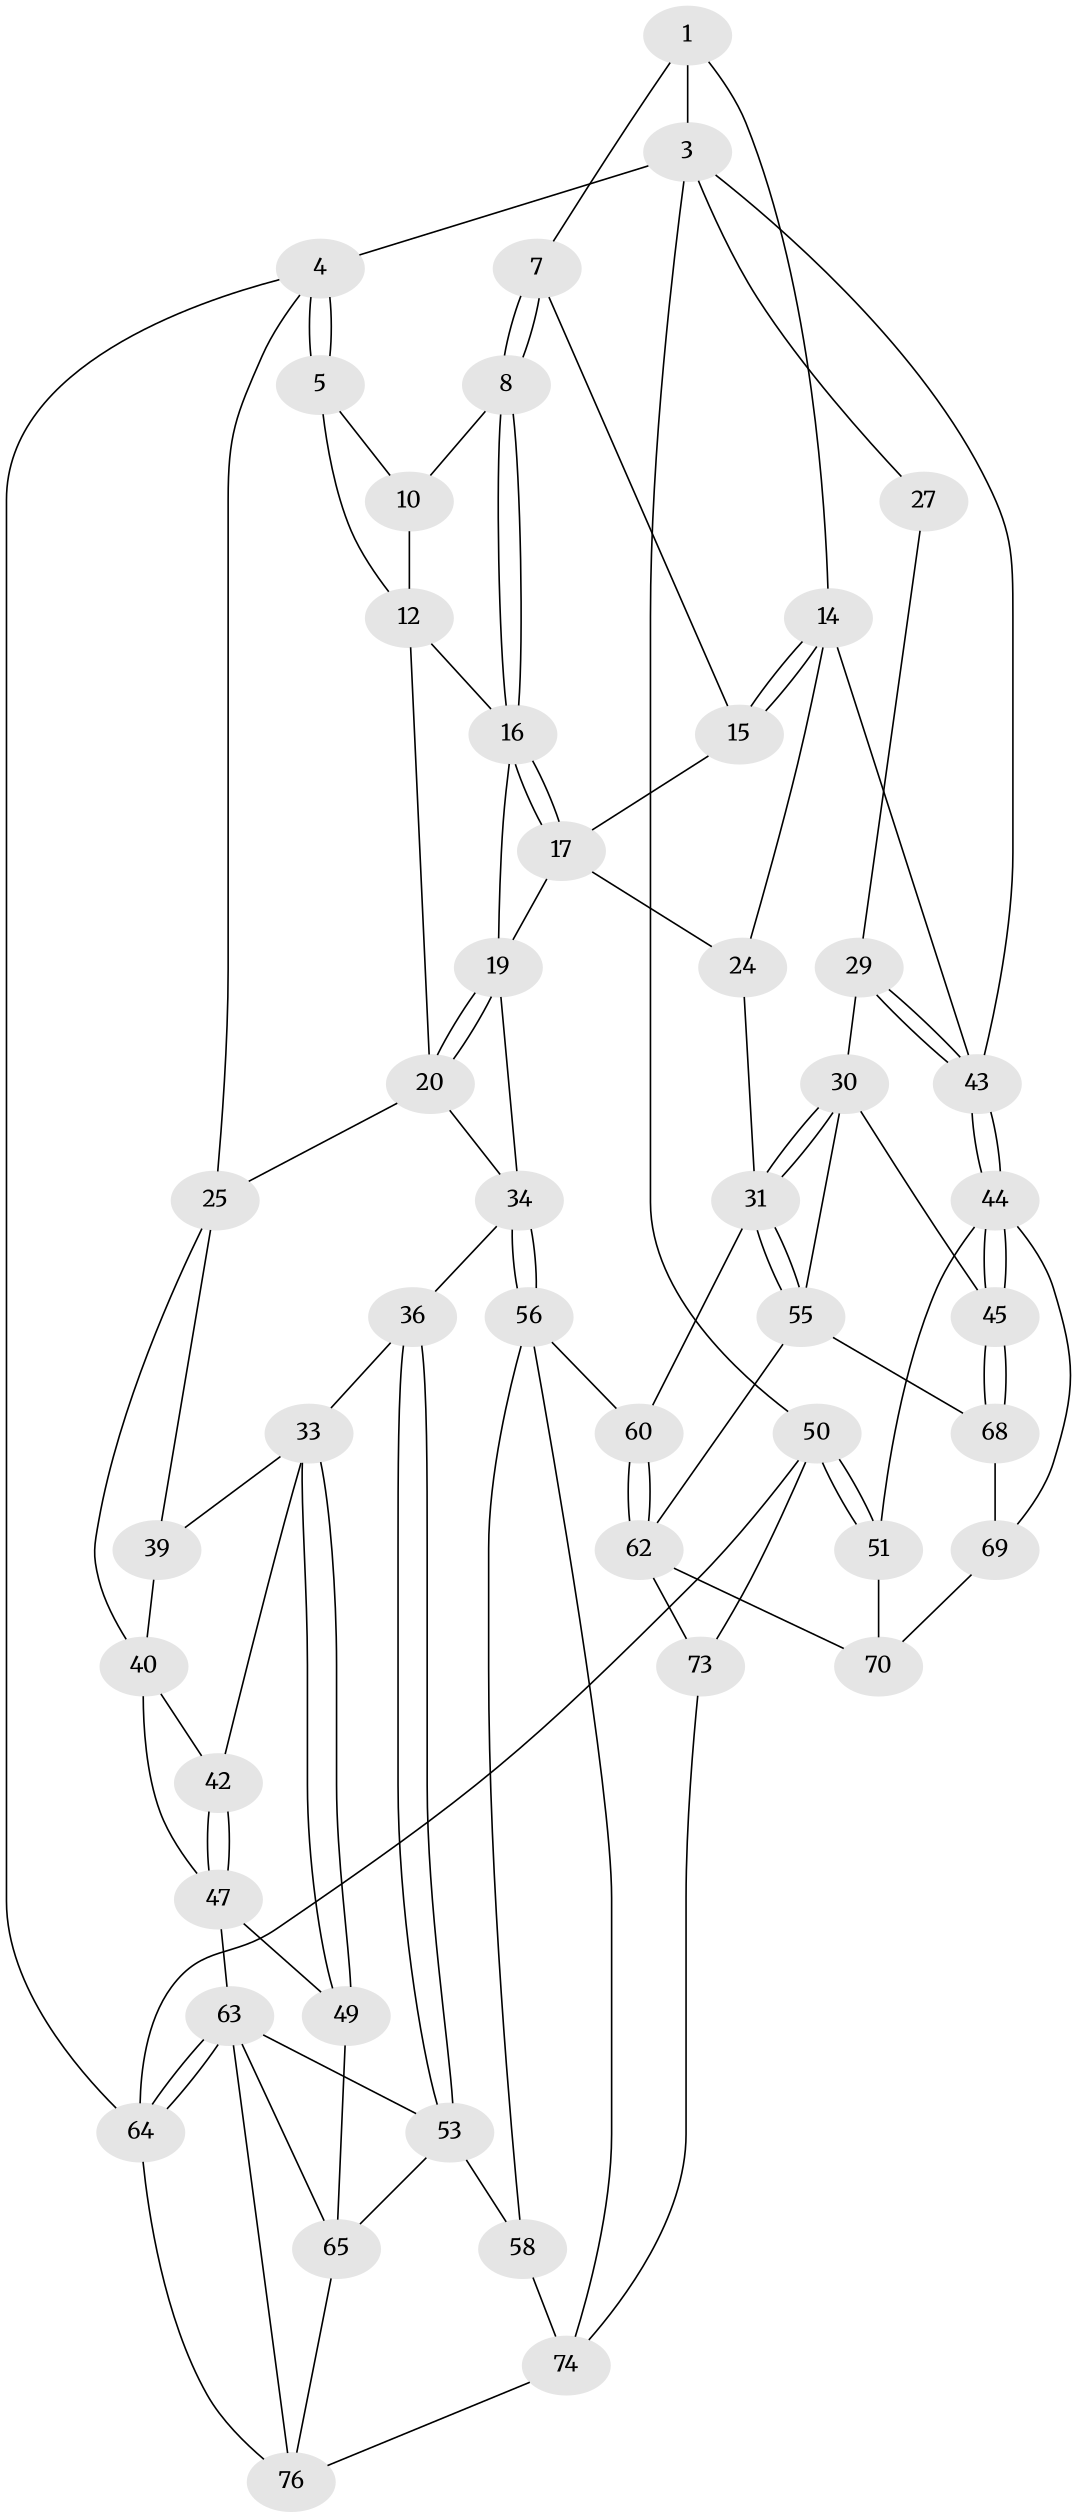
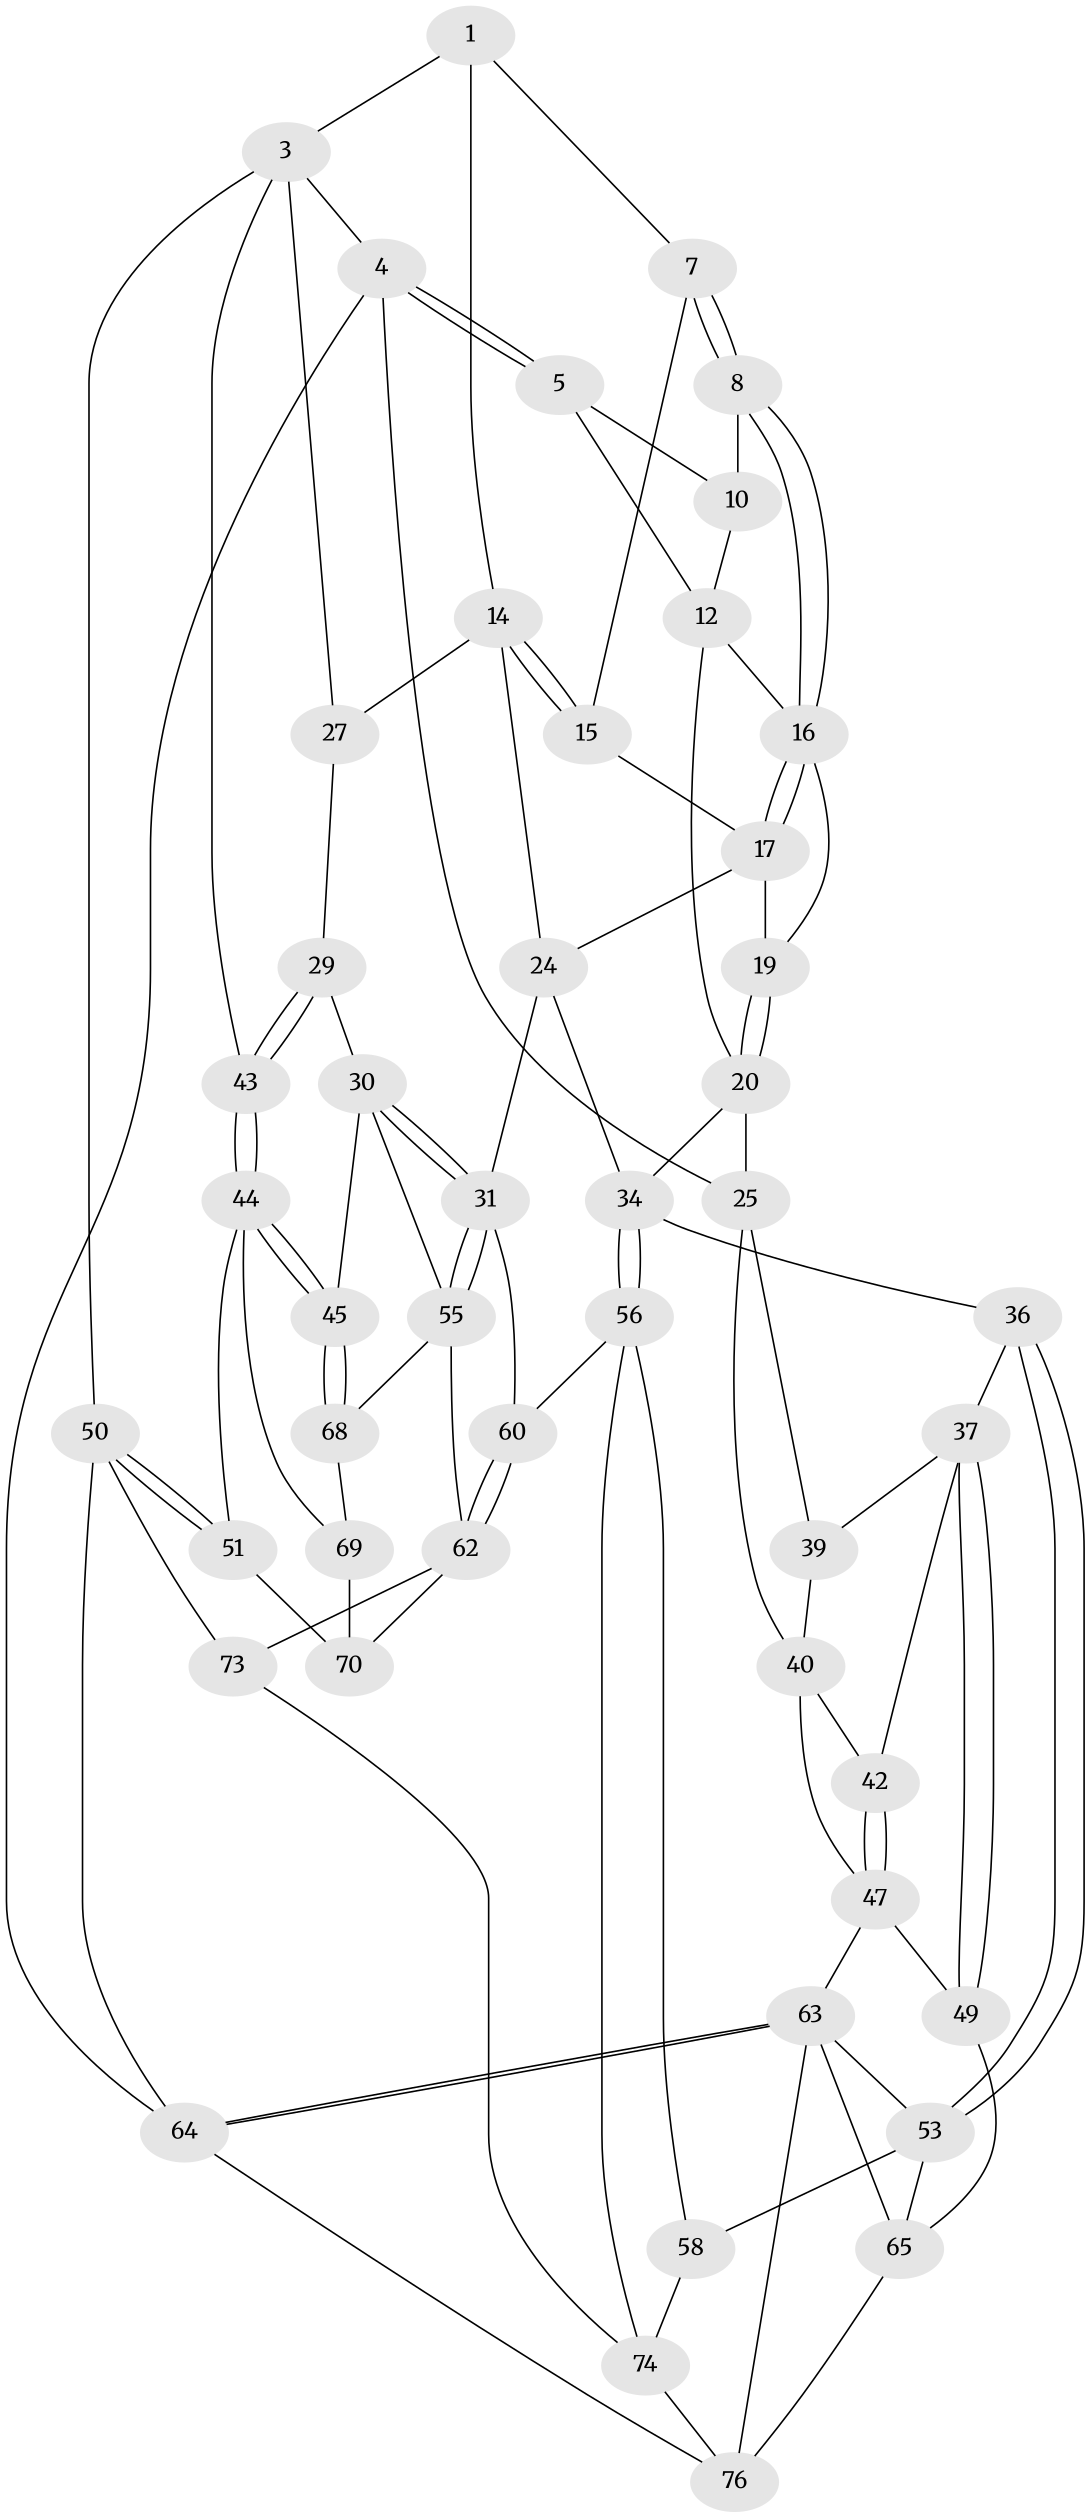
edge "14" -- "43": now "14" -- "27"
edge "19" -- "34": now "24" -- "34"
node "33": label "33" -> "37"
